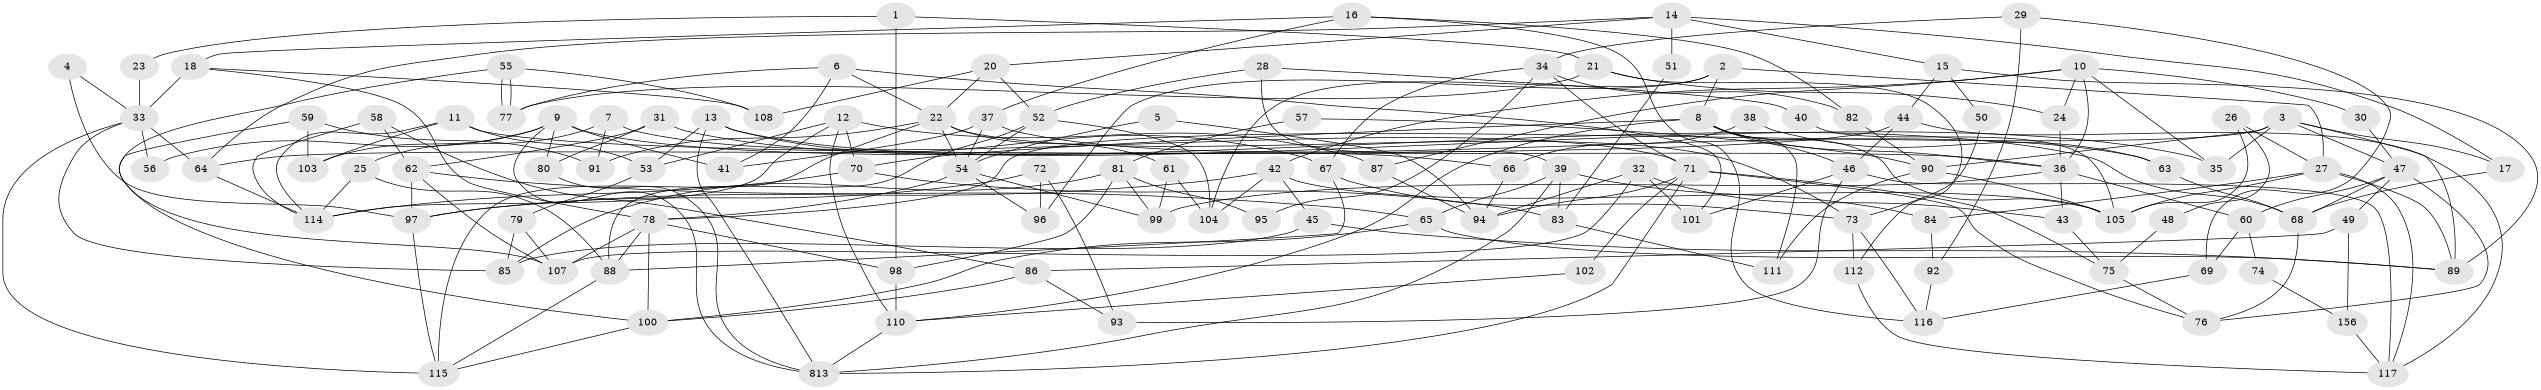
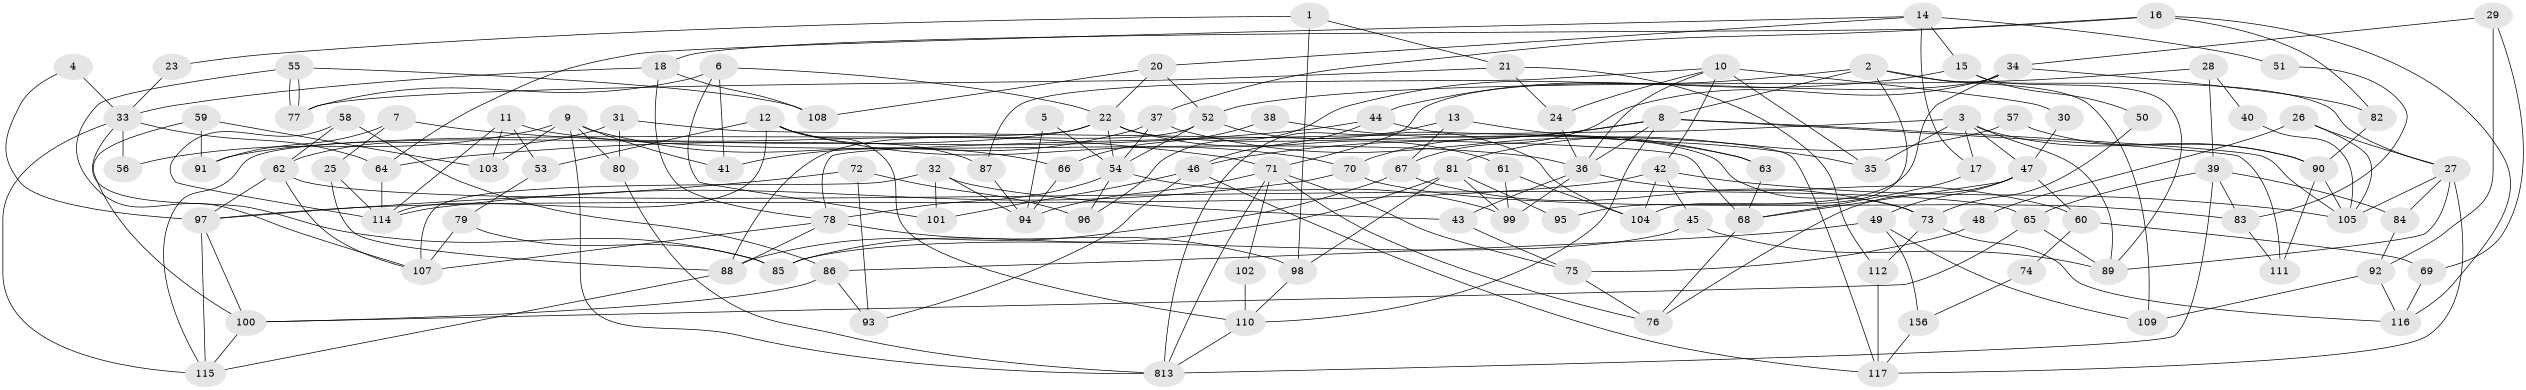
edge "13" -- "53": removed
edge "78" -- "100": now "97" -- "100"
node "109": added
